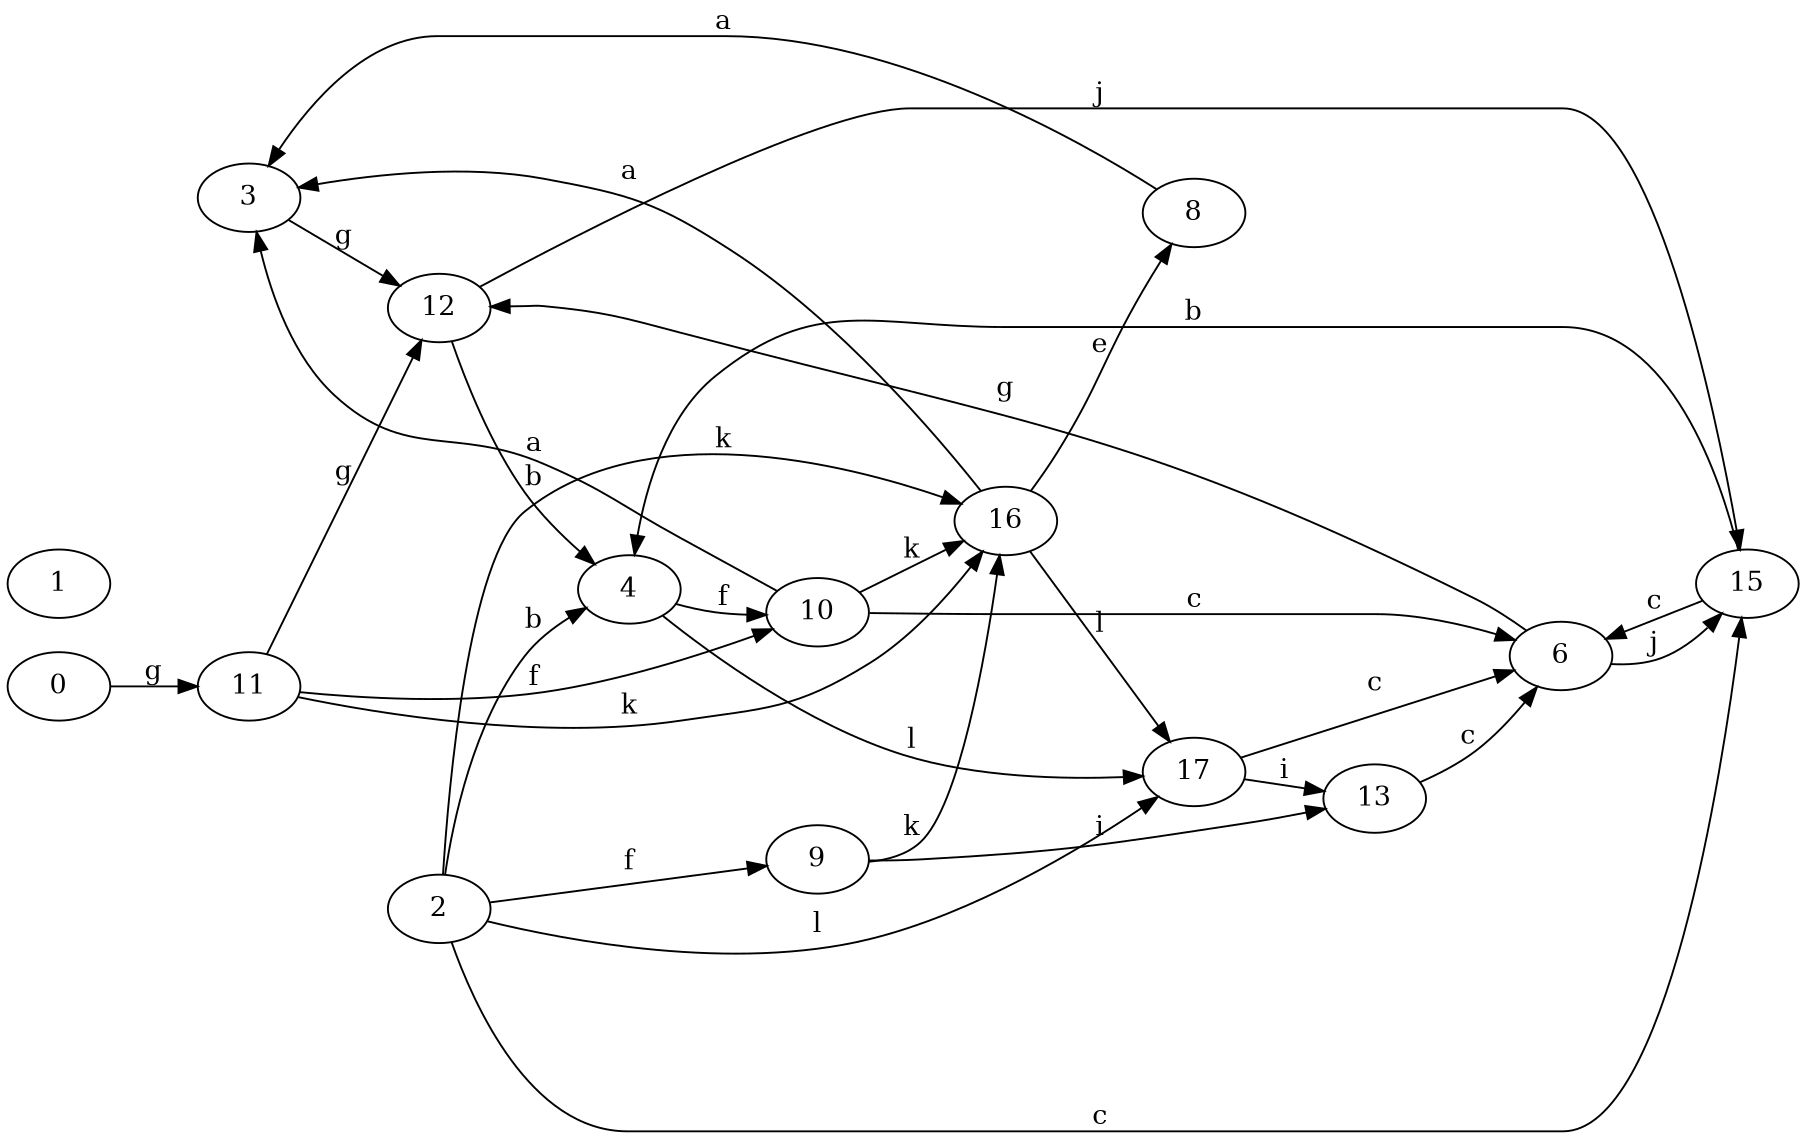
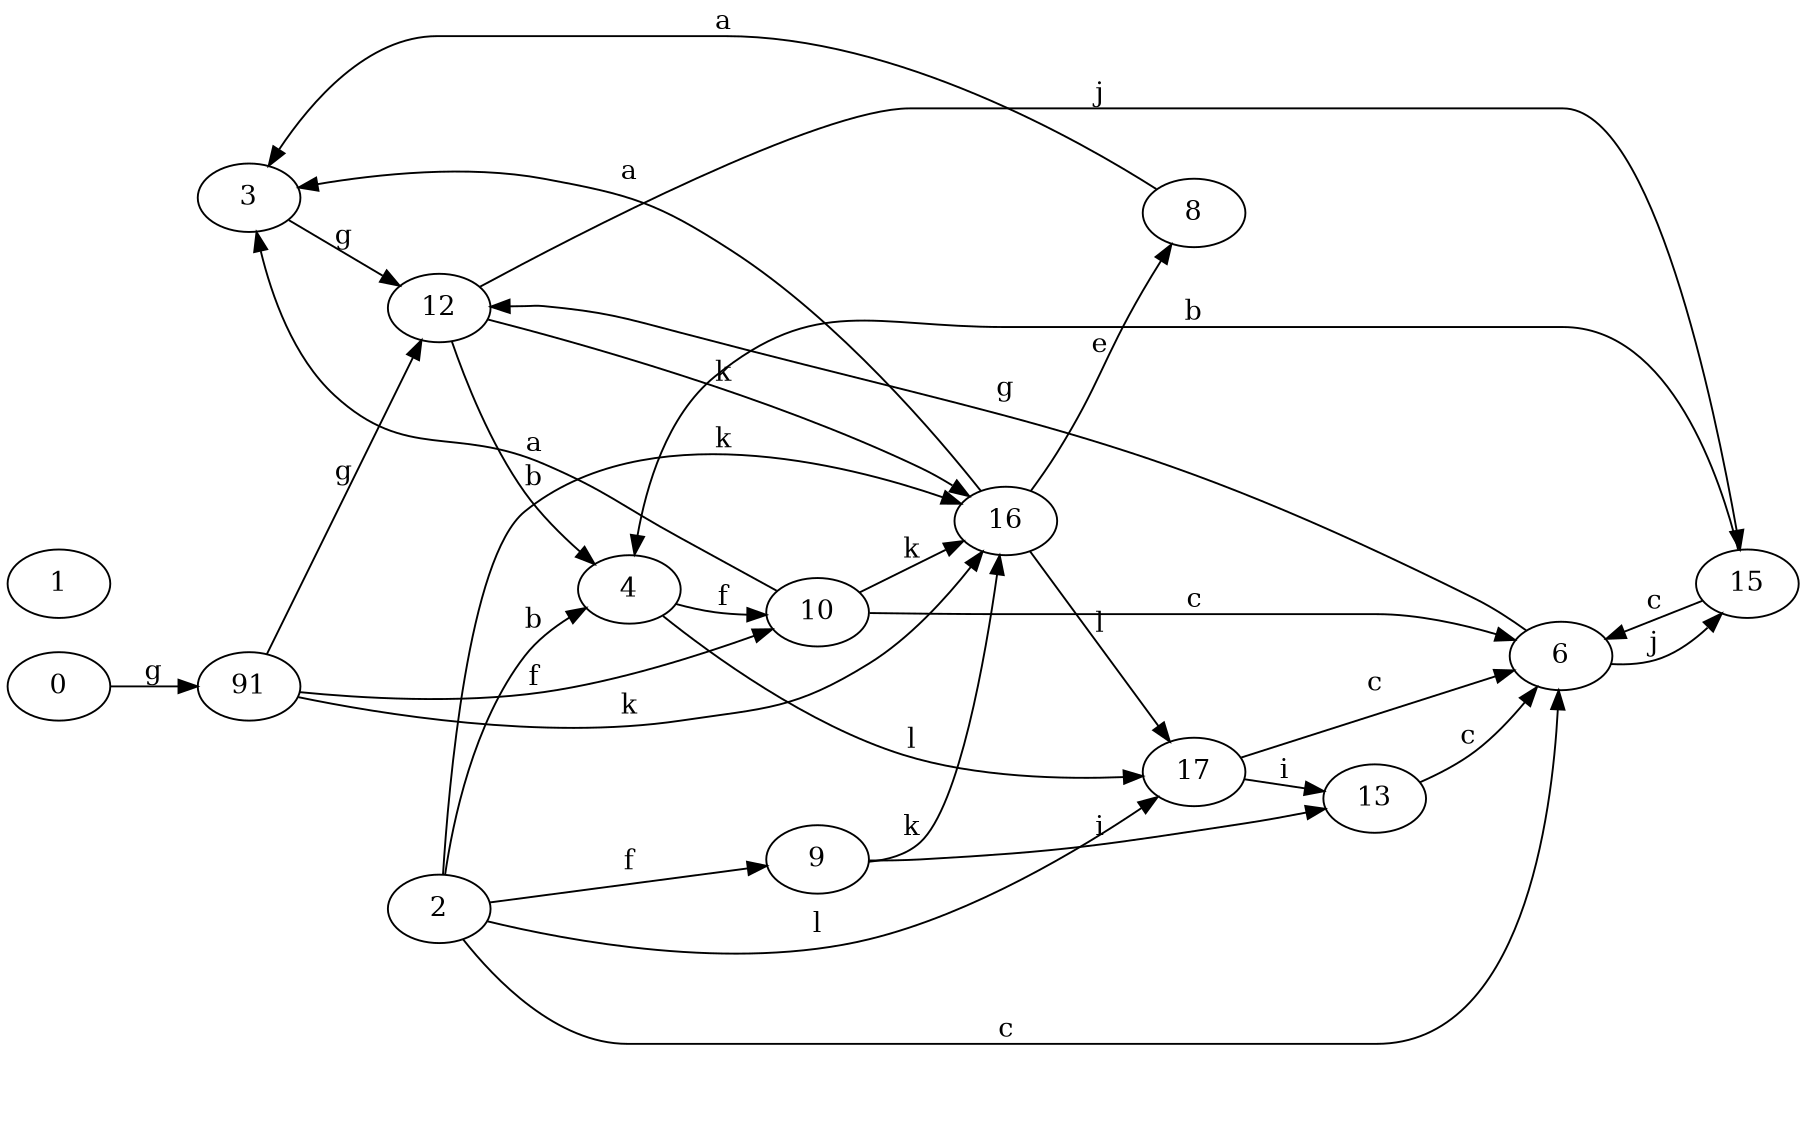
edge "12" -> "16": added, label "k"
node "11": label "11" -> "91"
edge "2" -> "15": now "2" -> "6"
